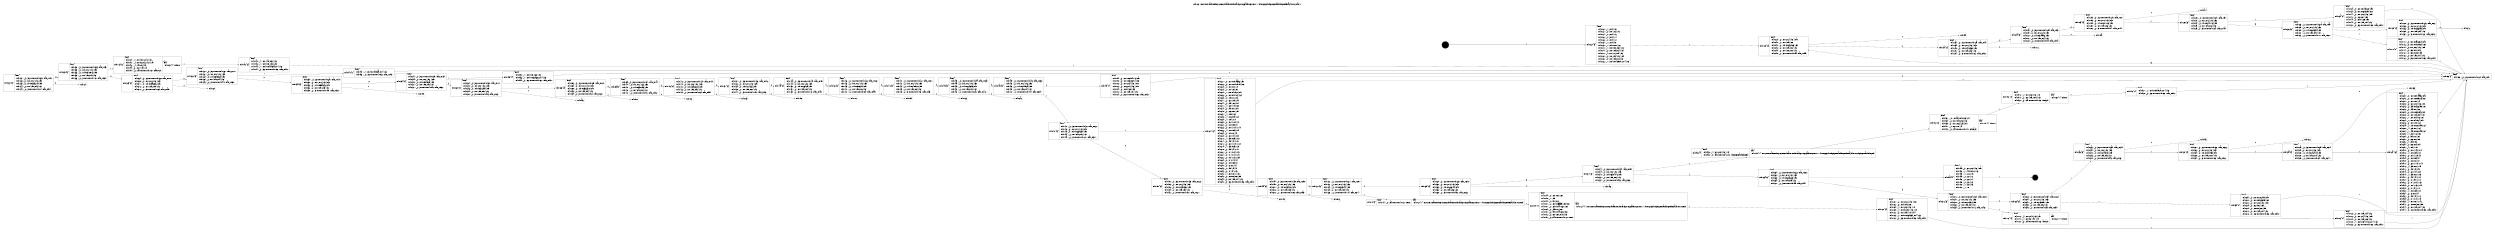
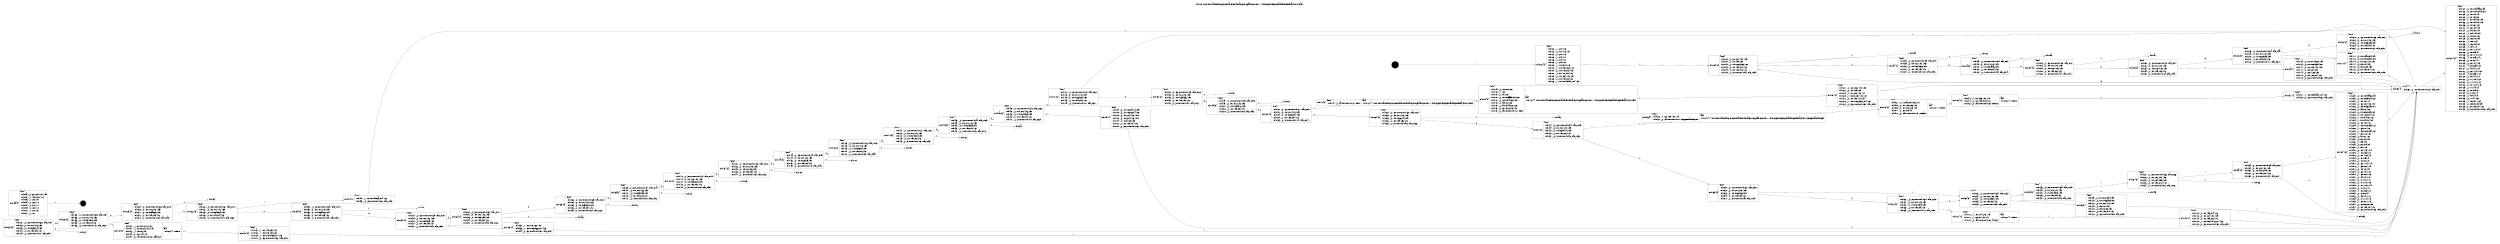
edge "0x401821 [134]" -> "0x401e32 [5]": reversed
edge "0x40155d [25]" -> "0x401daf [19]": now "0x40155d [25]" -> "0x40158f [25]"
